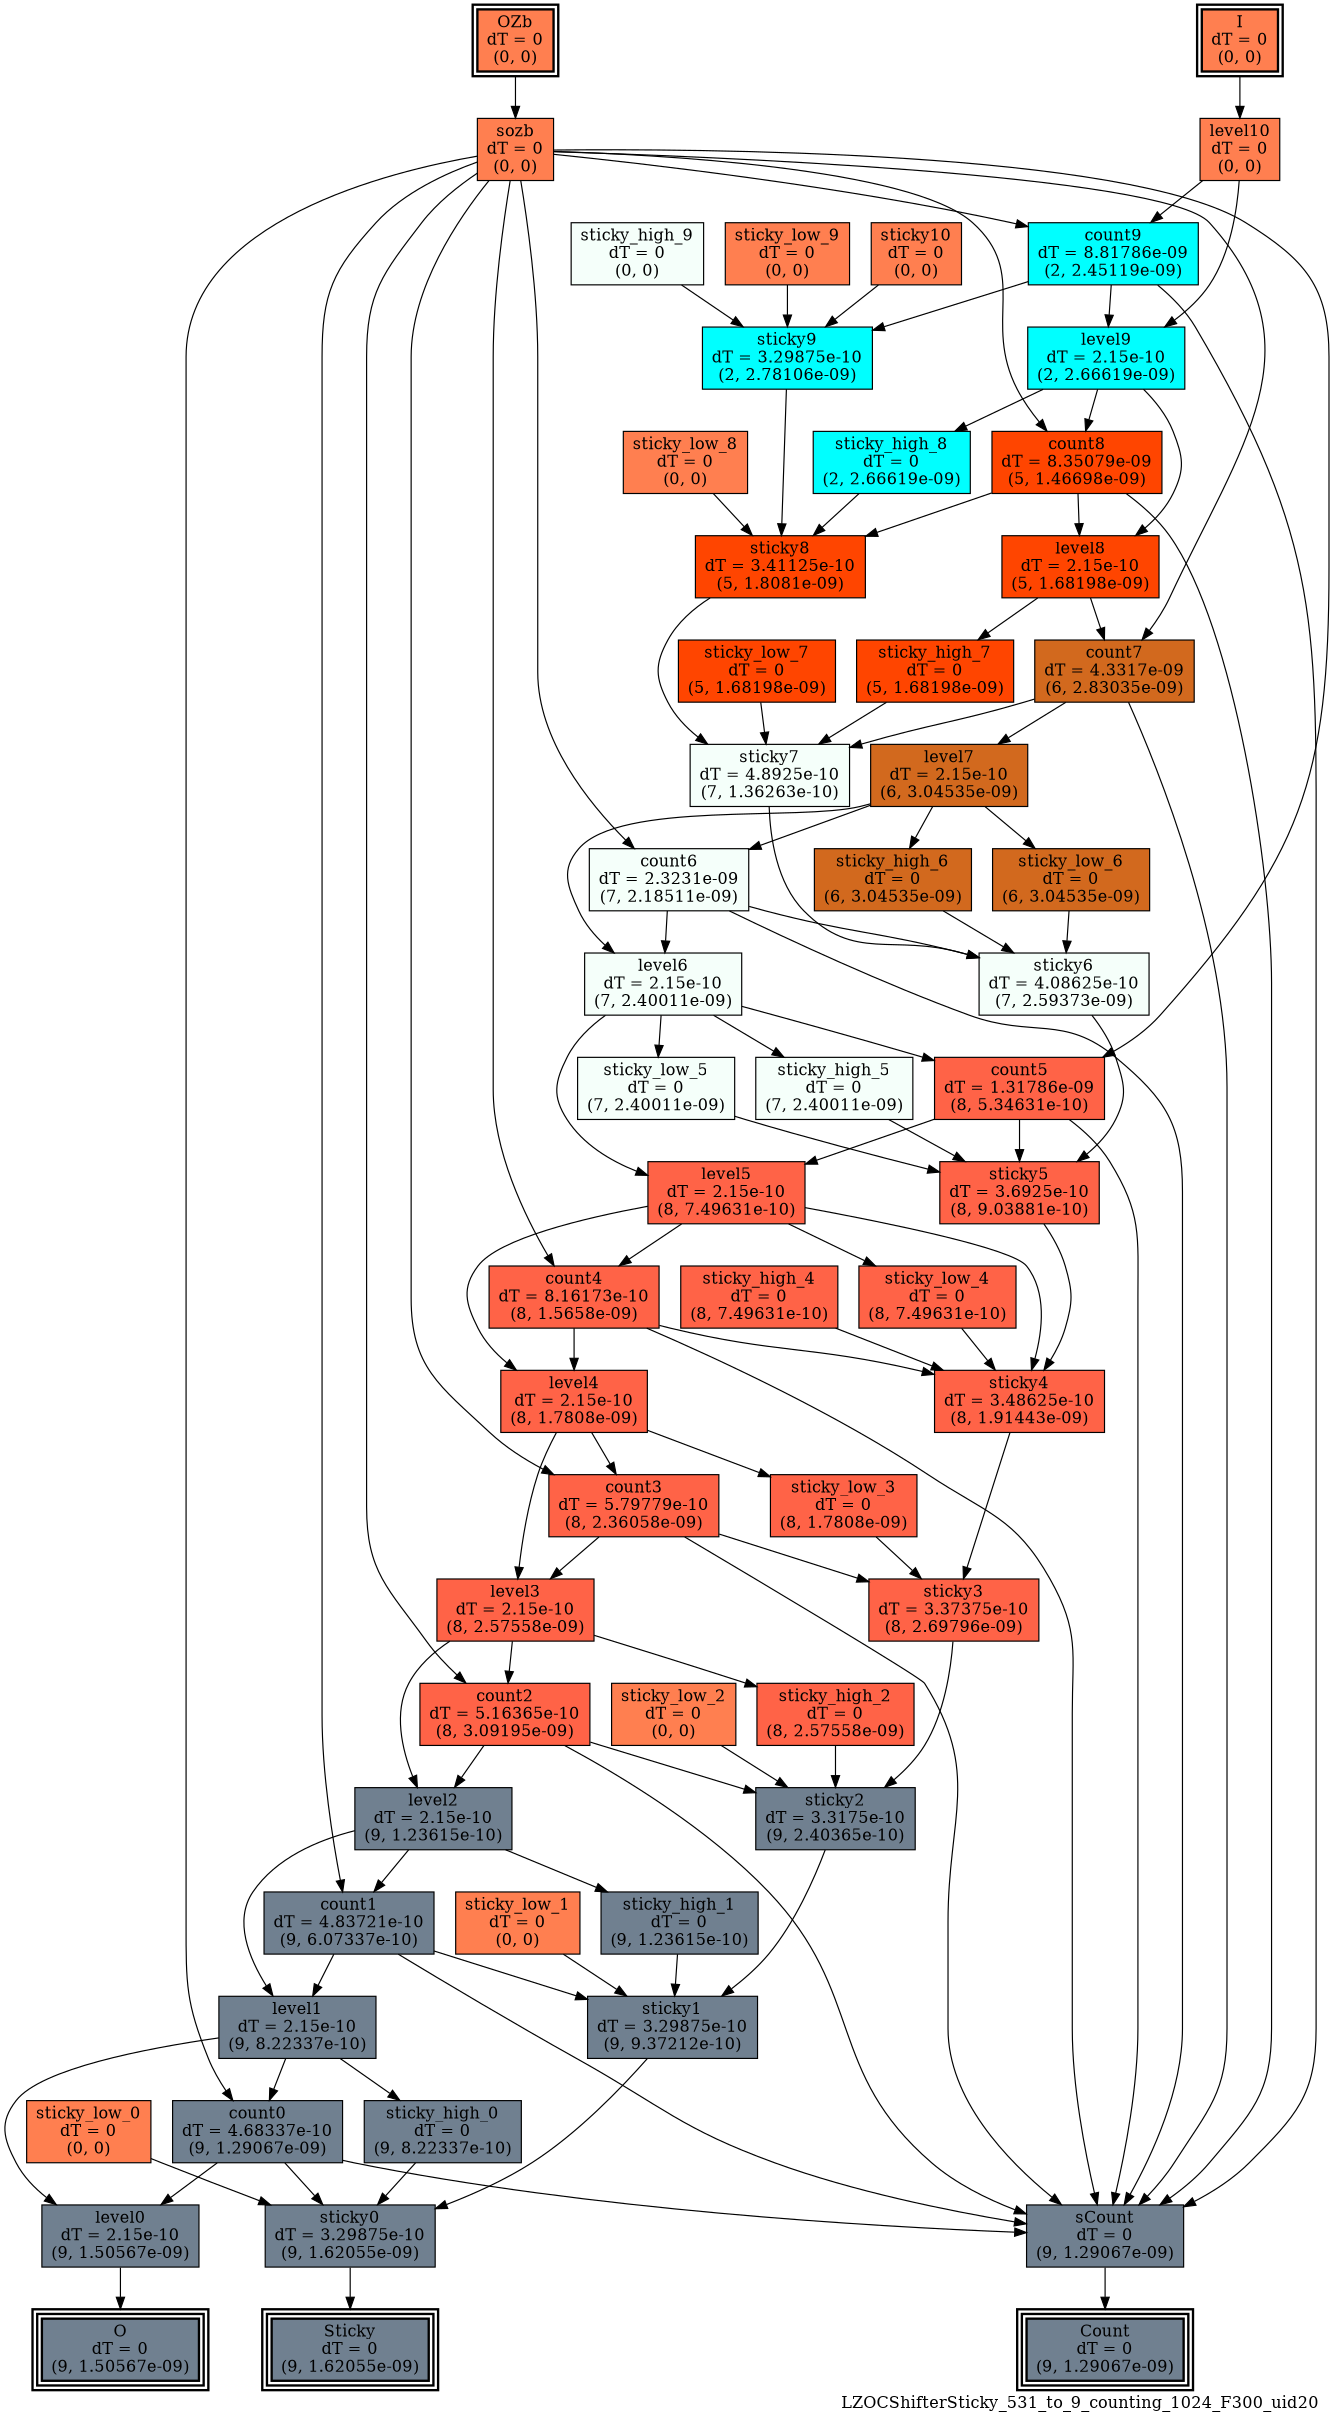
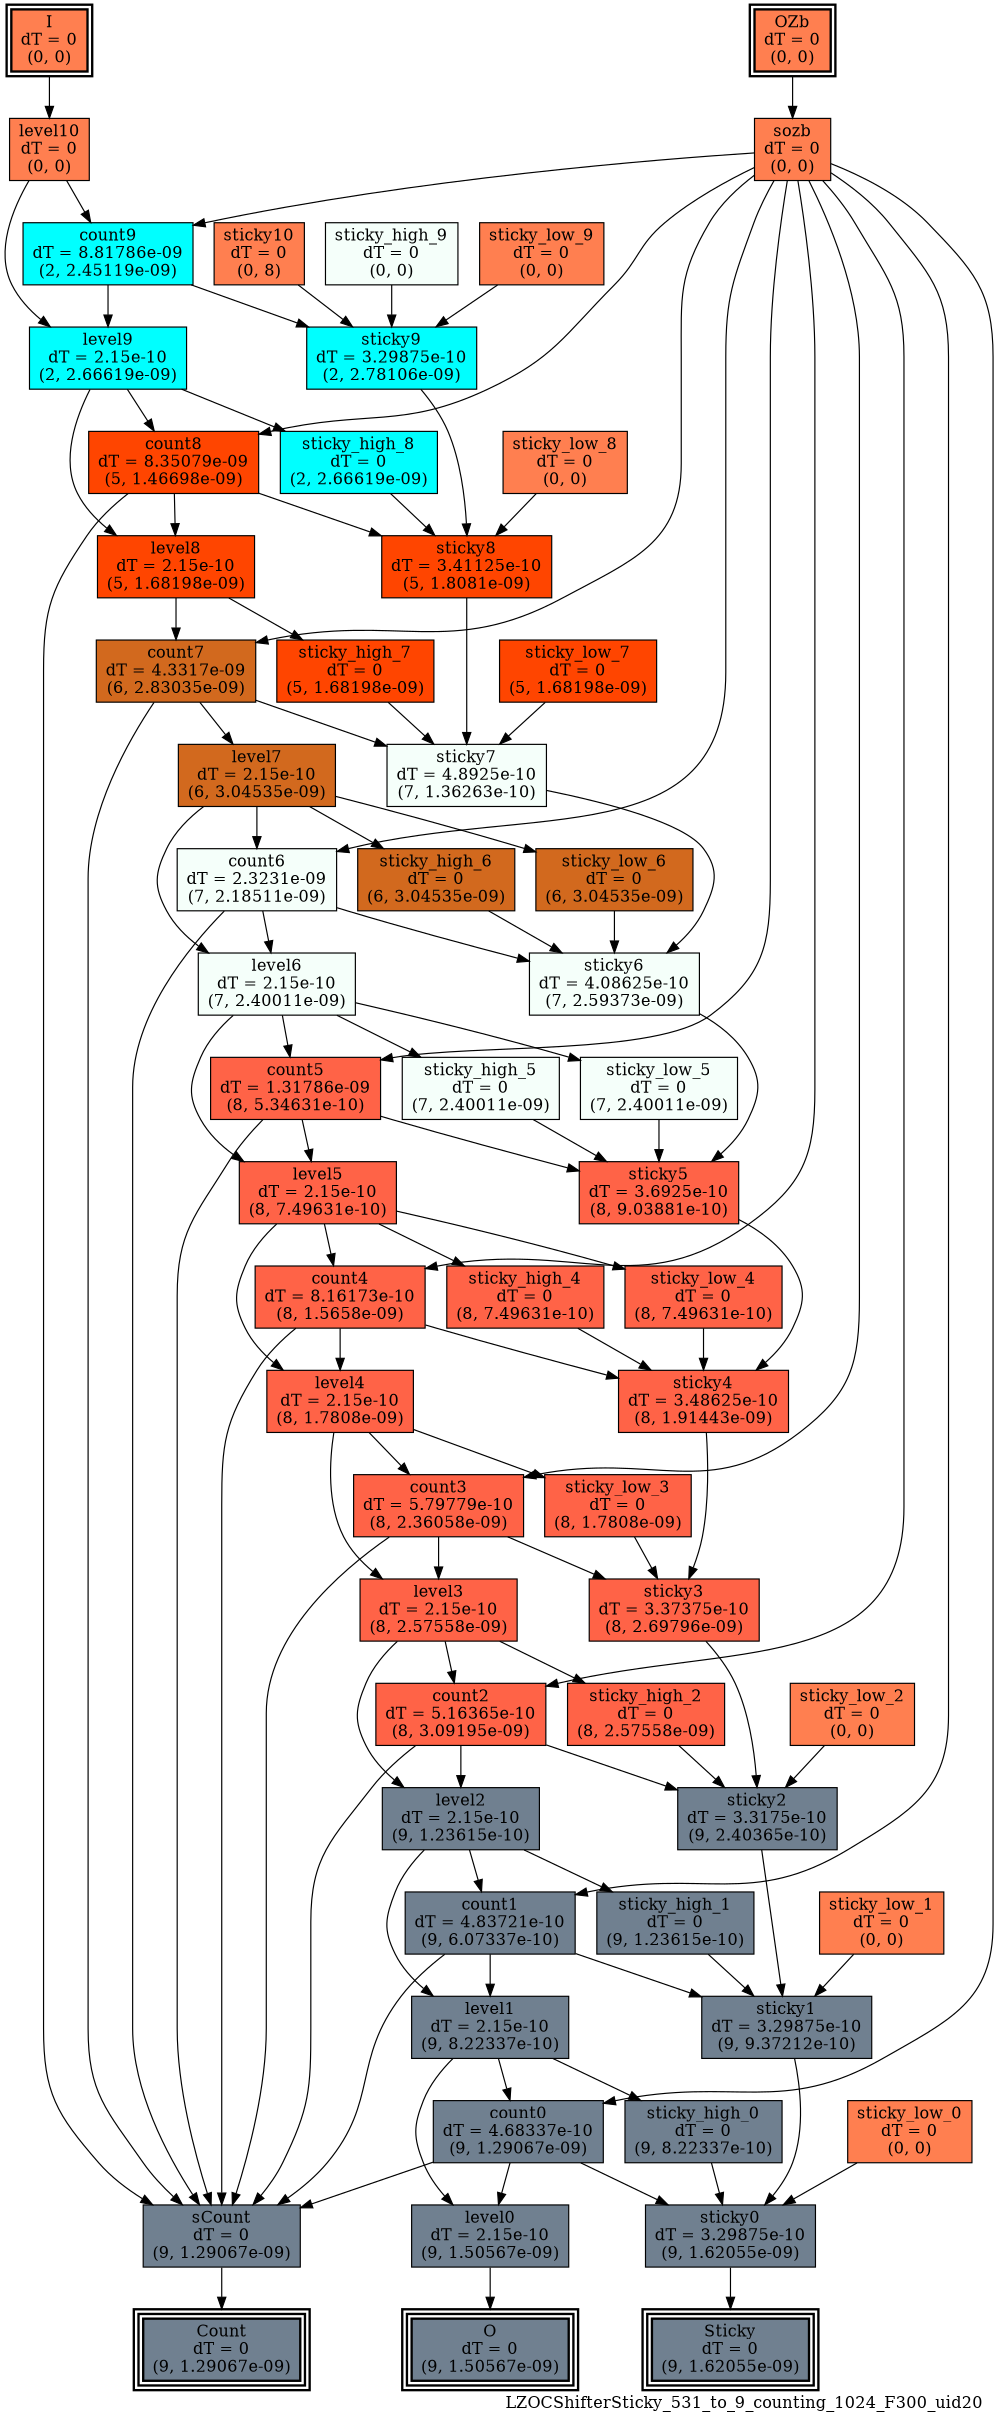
node "sticky10 dT = 0 (0, 0)": label "sticky10 dT = 0 (0, 0)" -> "sticky10 dT = 0 (0, 8)"
edge "level5 dT = 2.15e-10 (8, 7.49631e-10)" -> "sticky4 dT = 3.48625e-10 (8, 1.91443e-09)": now "level5 dT = 2.15e-10 (8, 7.49631e-10)" -> "sticky_high_4 dT = 0 (8, 7.49631e-10)"
edge "count9 dT = 8.81786e-09 (2, 2.45119e-09)" -> "sCount dT = 0 (9, 1.29067e-09)": removed
